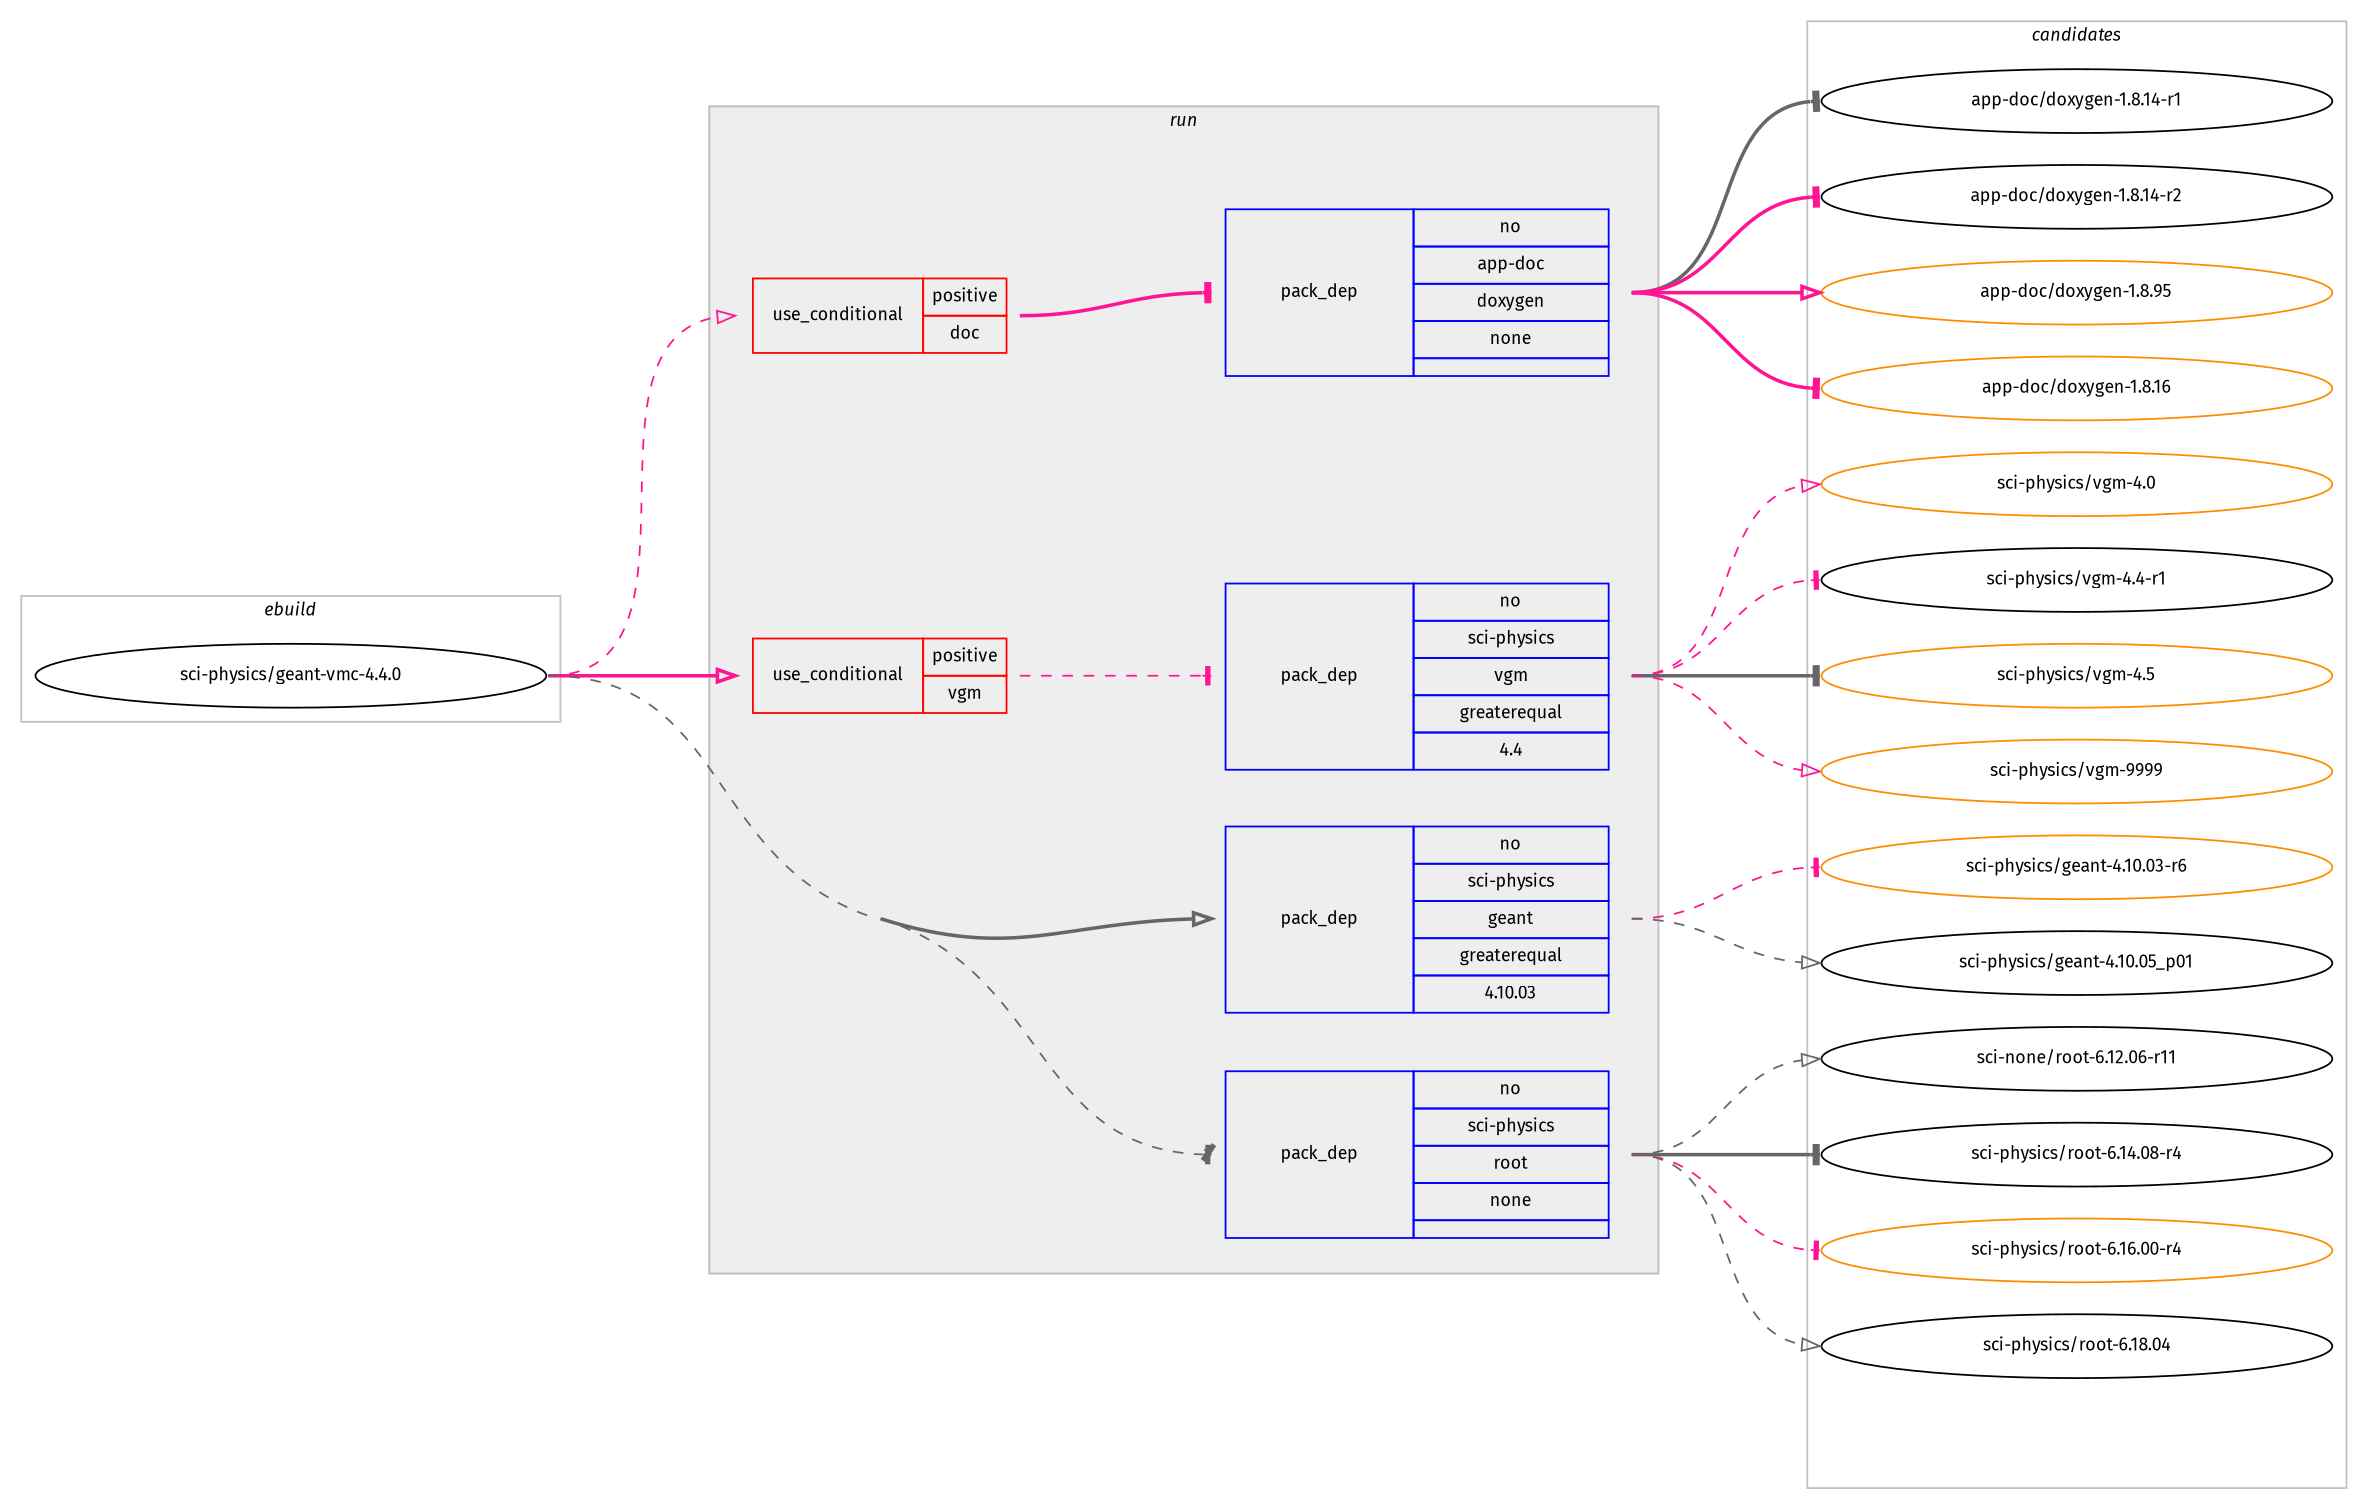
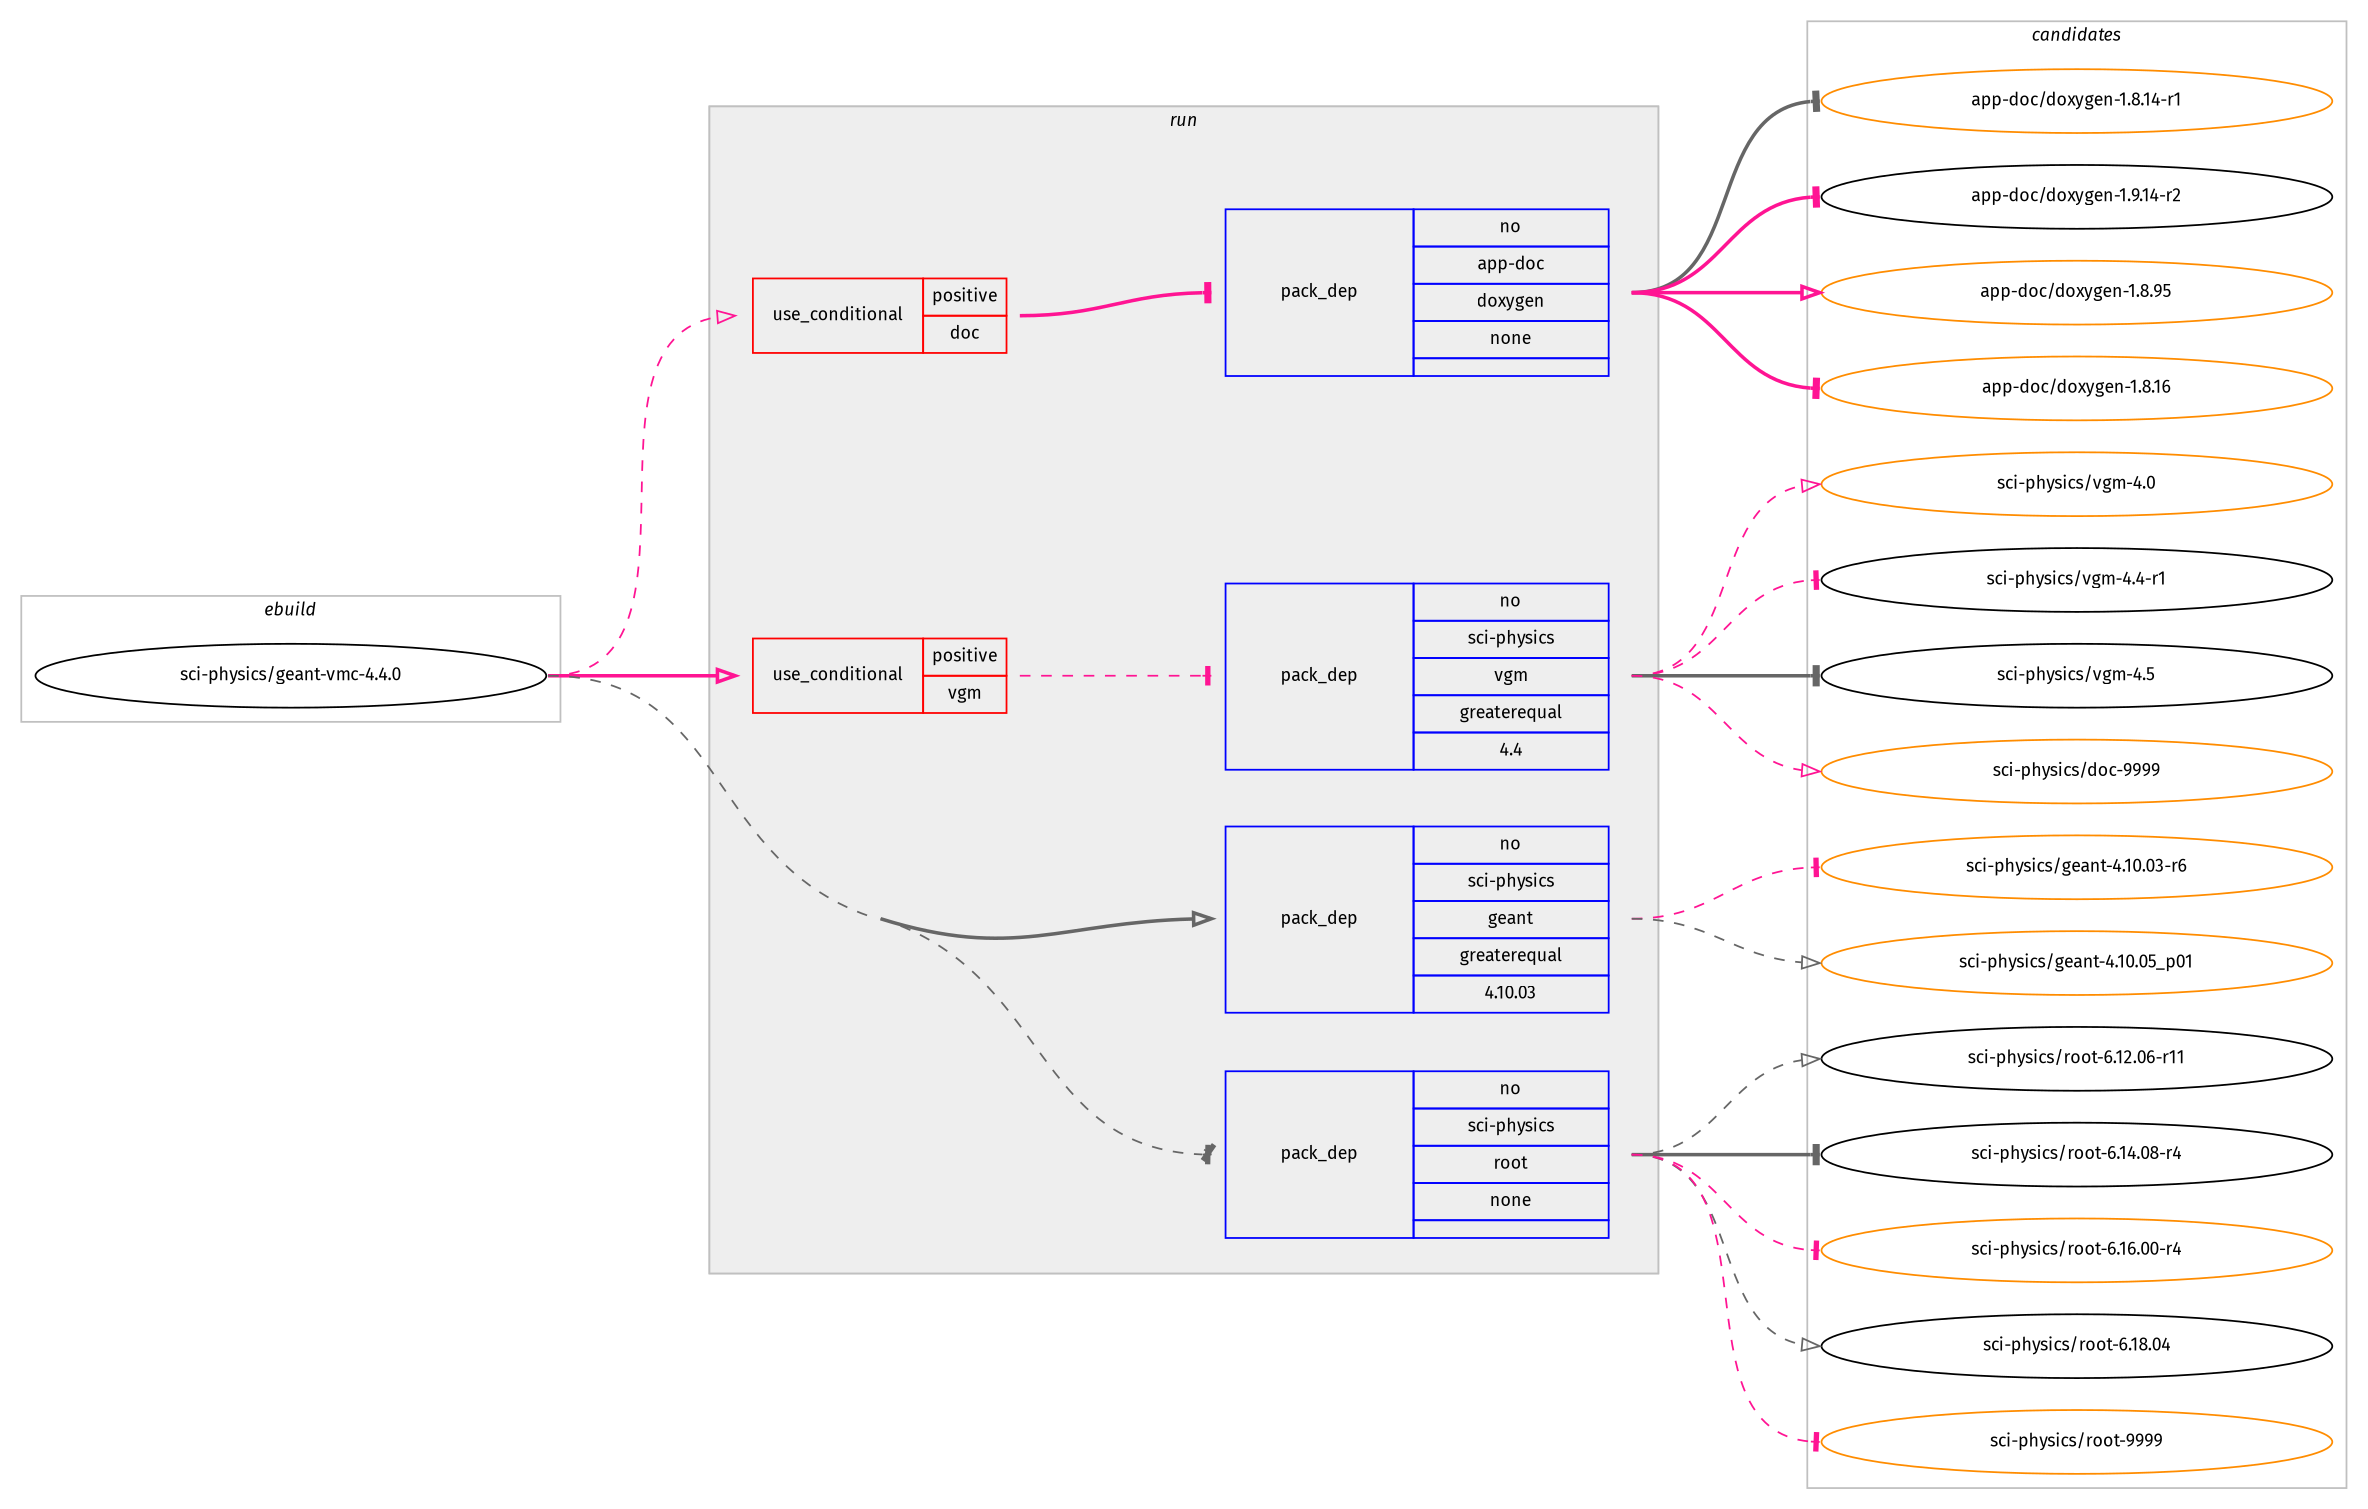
node "app-doc/doxygen-1.8.14-r1": color black -> darkorange
node "app-doc/doxygen-1.8.14-r2": label "app-doc/doxygen-1.8.14-r2" -> "app-doc/doxygen-1.9.14-r2"
node "sci-physics/vgm-4.5": color darkorange -> black
node "sci-physics/vgm-9999": label "sci-physics/vgm-9999" -> "sci-physics/doc-9999"
node "sci-physics/geant-4.10.05_p01": color black -> darkorange
node "sci-none/root-6.12.06-r11": label "sci-none/root-6.12.06-r11" -> "sci-physics/root-6.12.06-r11"
node "sci-physics/root-9999": added
